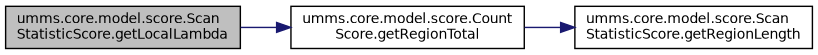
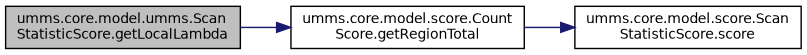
node "umms.core.model.score.Scan StatisticScore.getLocalLambda": label "umms.core.model.score.Scan StatisticScore.getLocalLambda" -> "umms.core.model.umms.Scan StatisticScore.getLocalLambda"
node "umms.core.model.score.Scan StatisticScore.getRegionLength": label "umms.core.model.score.Scan StatisticScore.getRegionLength" -> "umms.core.model.score.Scan StatisticScore.score"
